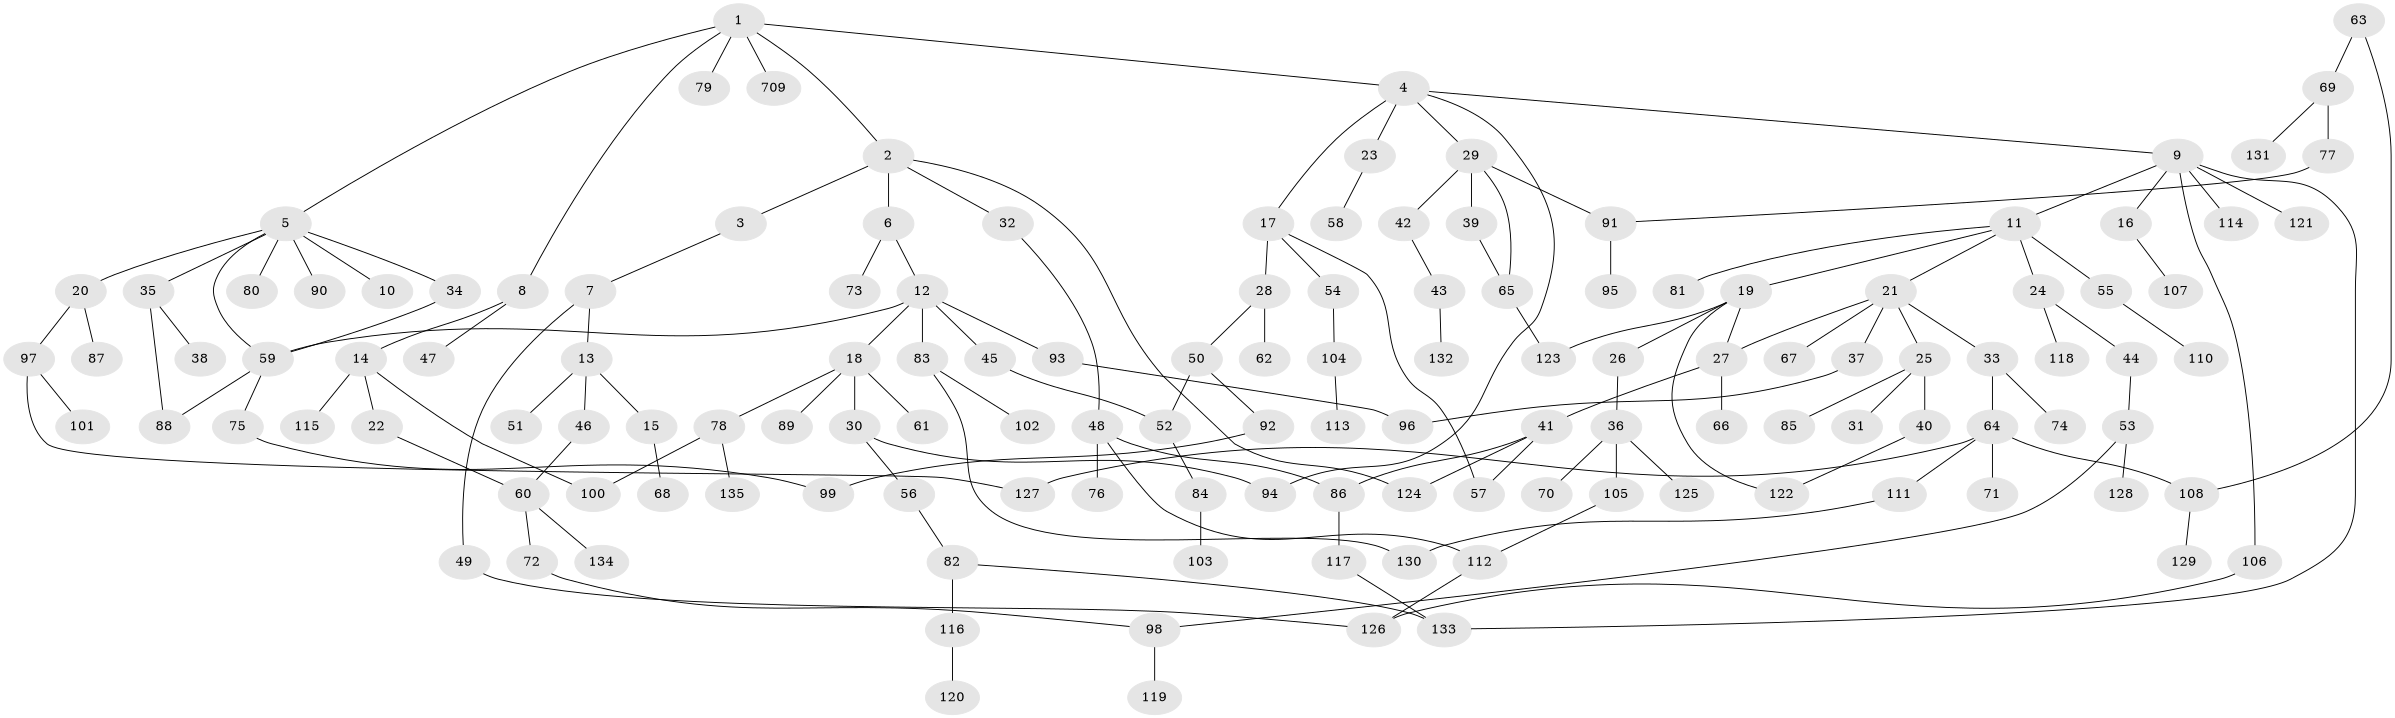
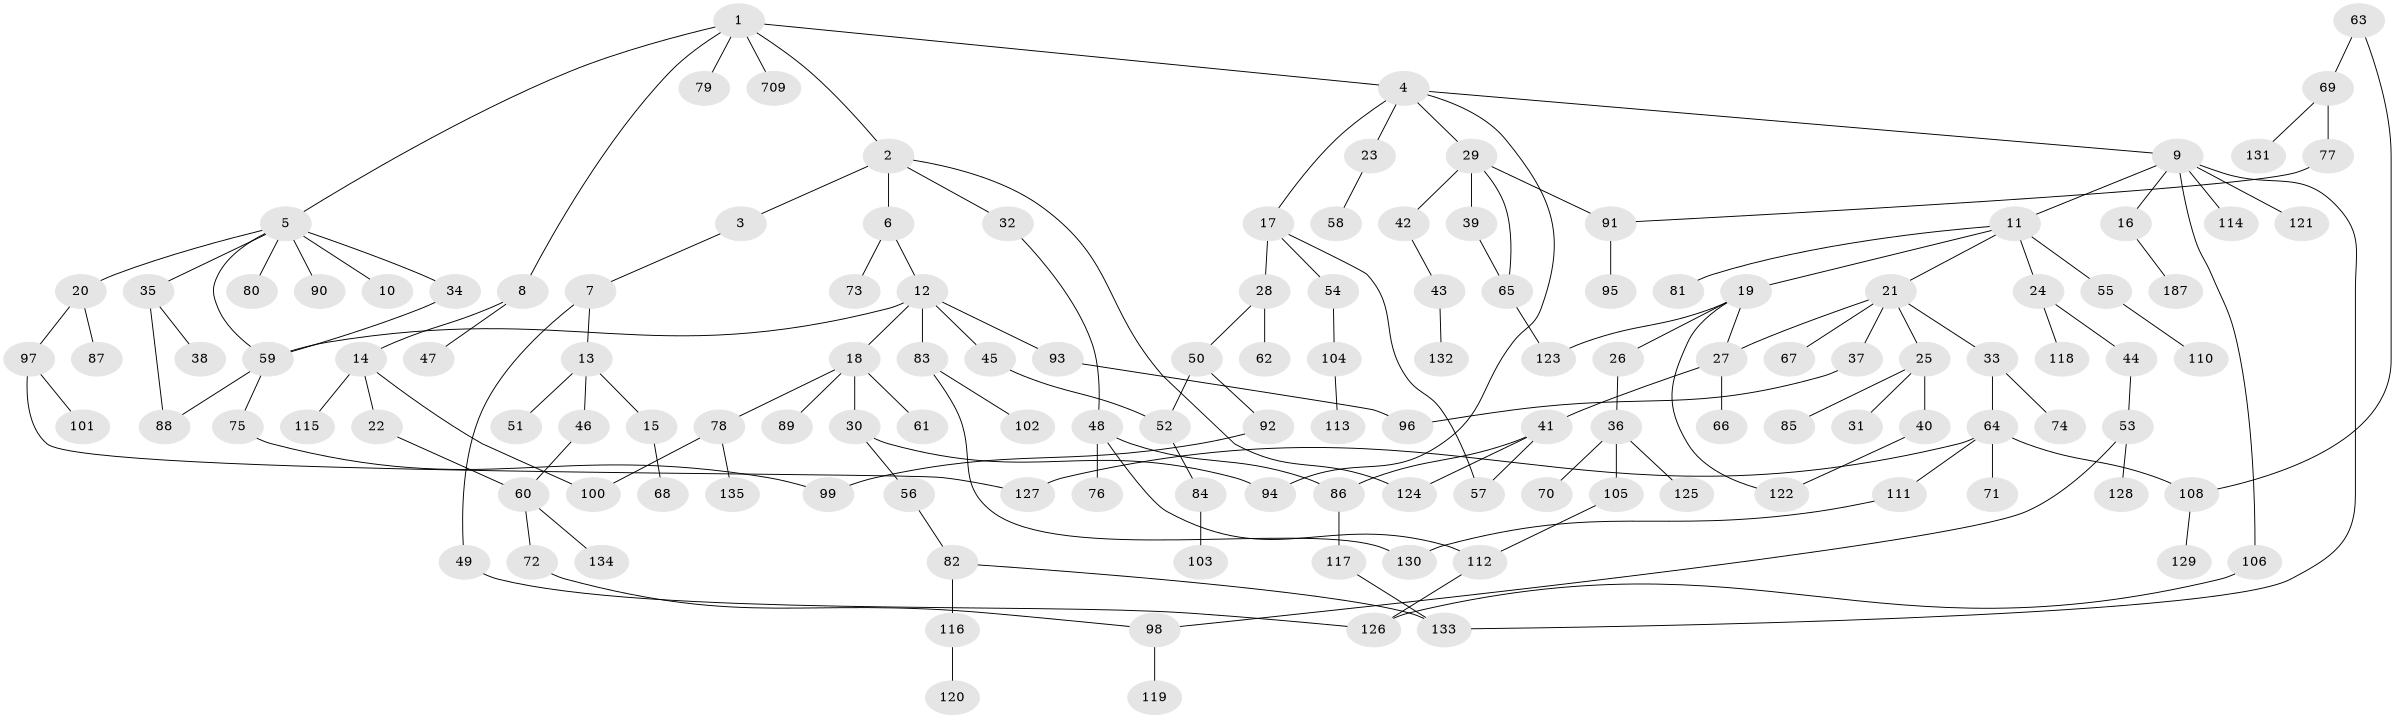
node "107": label "107" -> "187"
